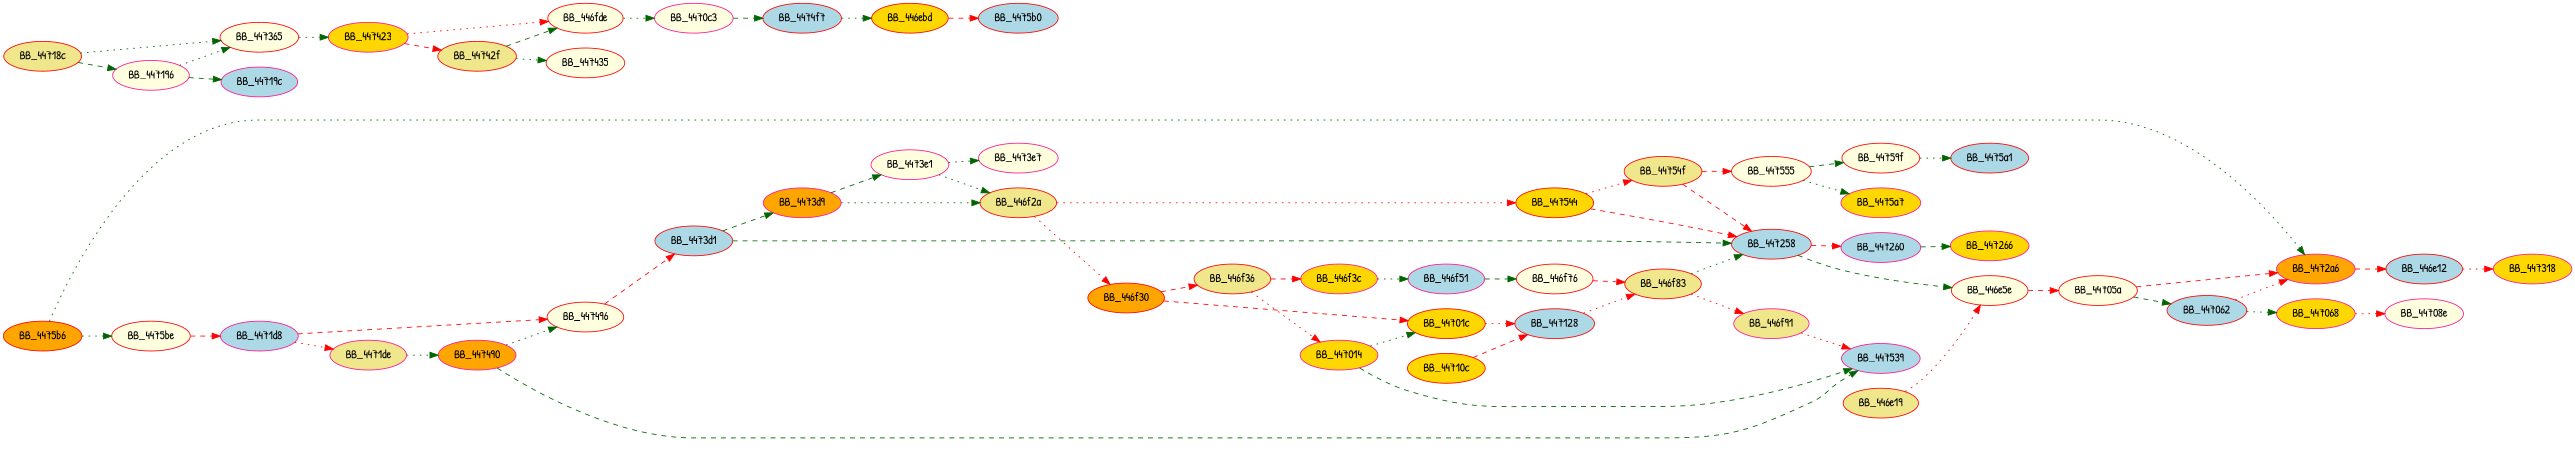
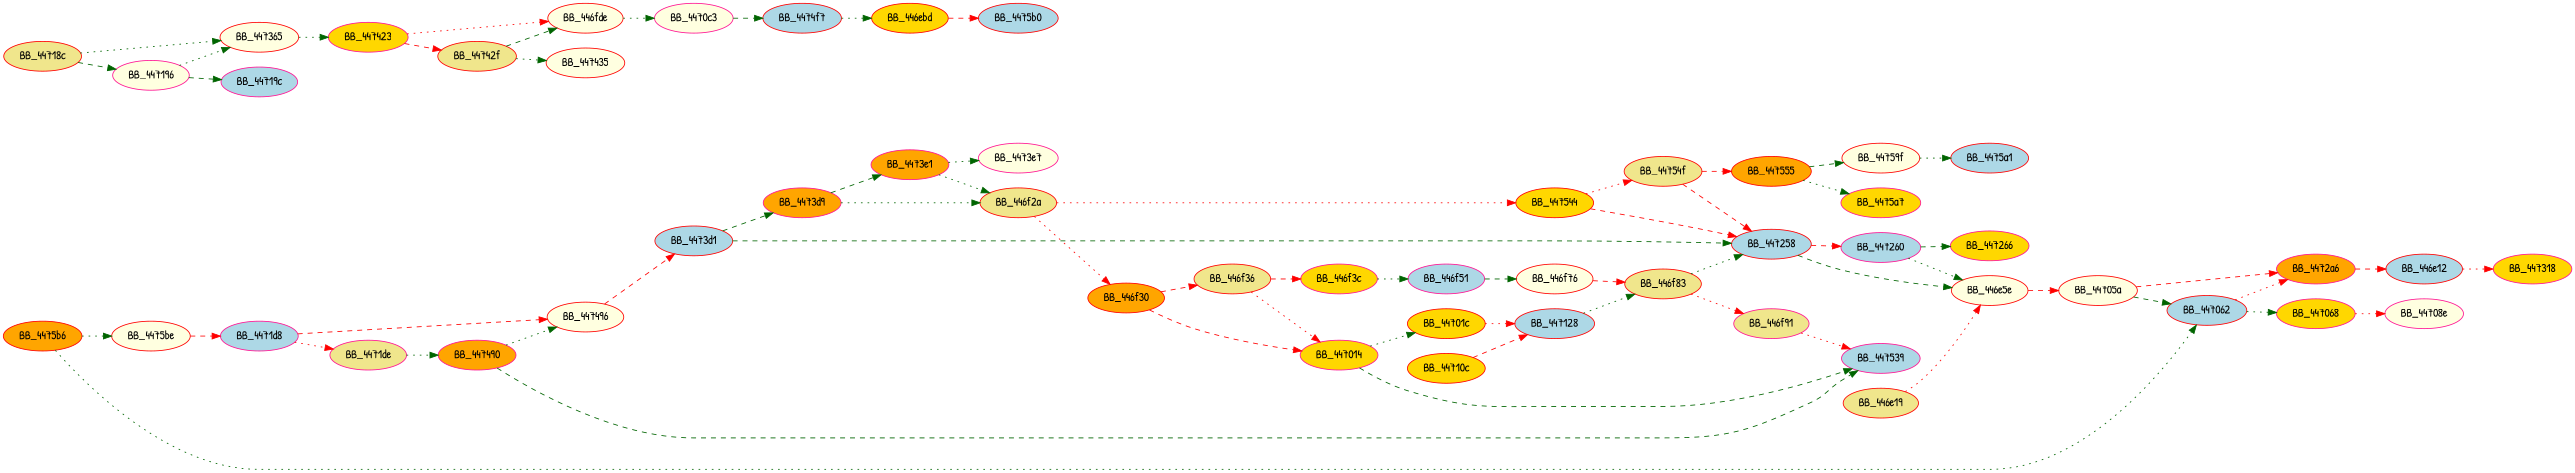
edge "BB_4475b6" -> "BB_4472a6": now "BB_4475b6" -> "BB_447062"
node "BB_4473e1": fillcolor lightyellow -> orange
node "BB_447555": fillcolor lightyellow -> orange
edge "BB_447260" -> "BB_446e5e": added
edge "BB_447128" -> "BB_446f83": color red -> darkgreen
edge "BB_446f30" -> "BB_44701c": now "BB_446f30" -> "BB_447014"
